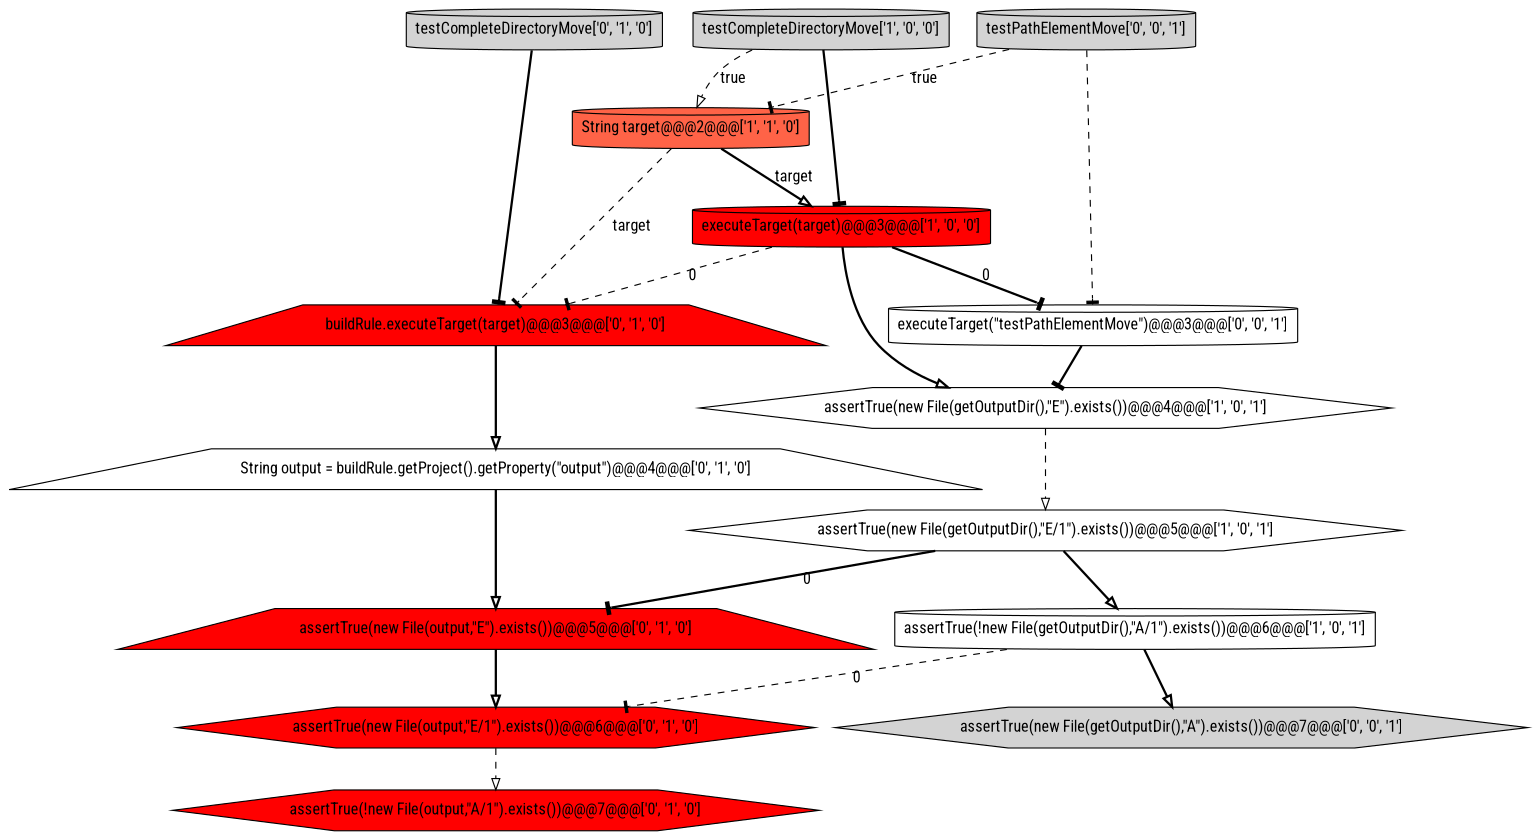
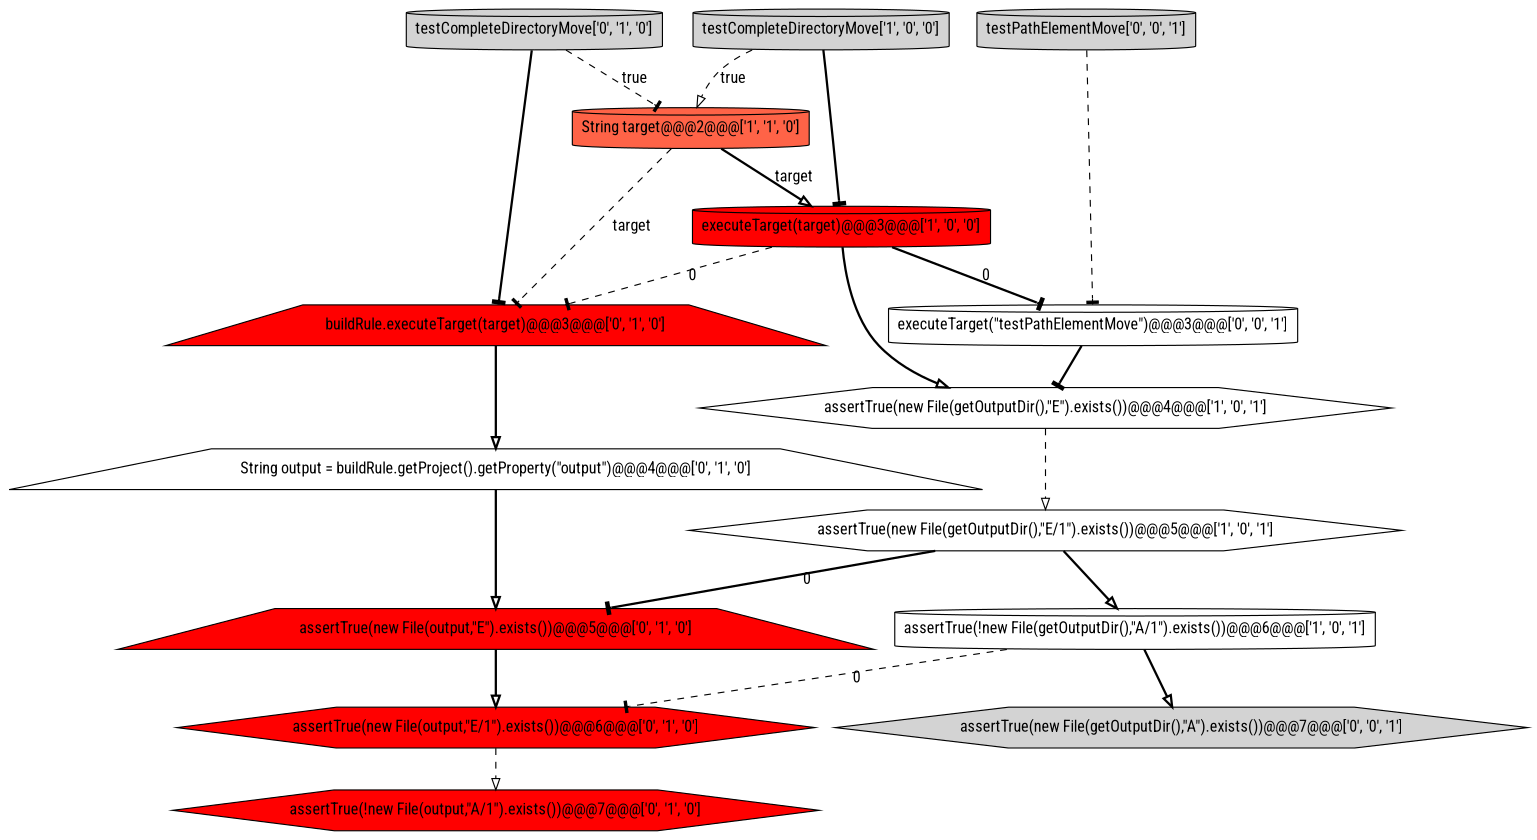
edge "testPathElementMove['0', '0', '1']" -> "String target@@@2@@@['1', '1', '0']": now "testCompleteDirectoryMove['0', '1', '0']" -> "String target@@@2@@@['1', '1', '0']"
